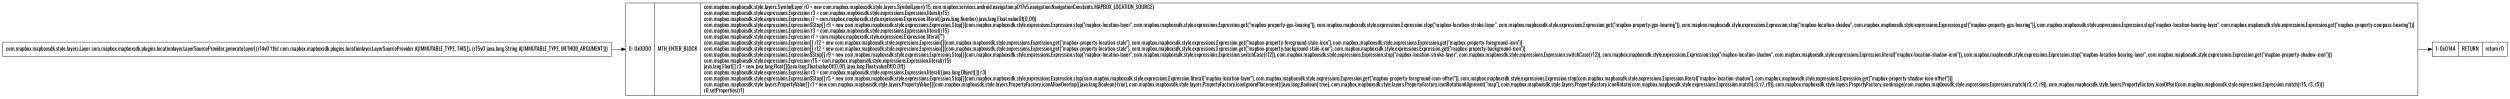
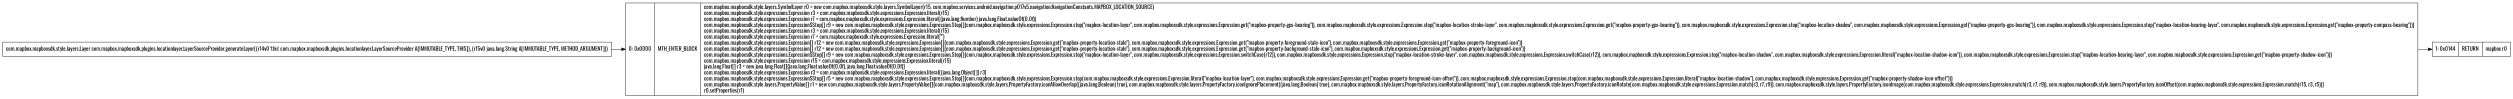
node "1: 0x0144": text "return r0" -> "mapbox r0"
